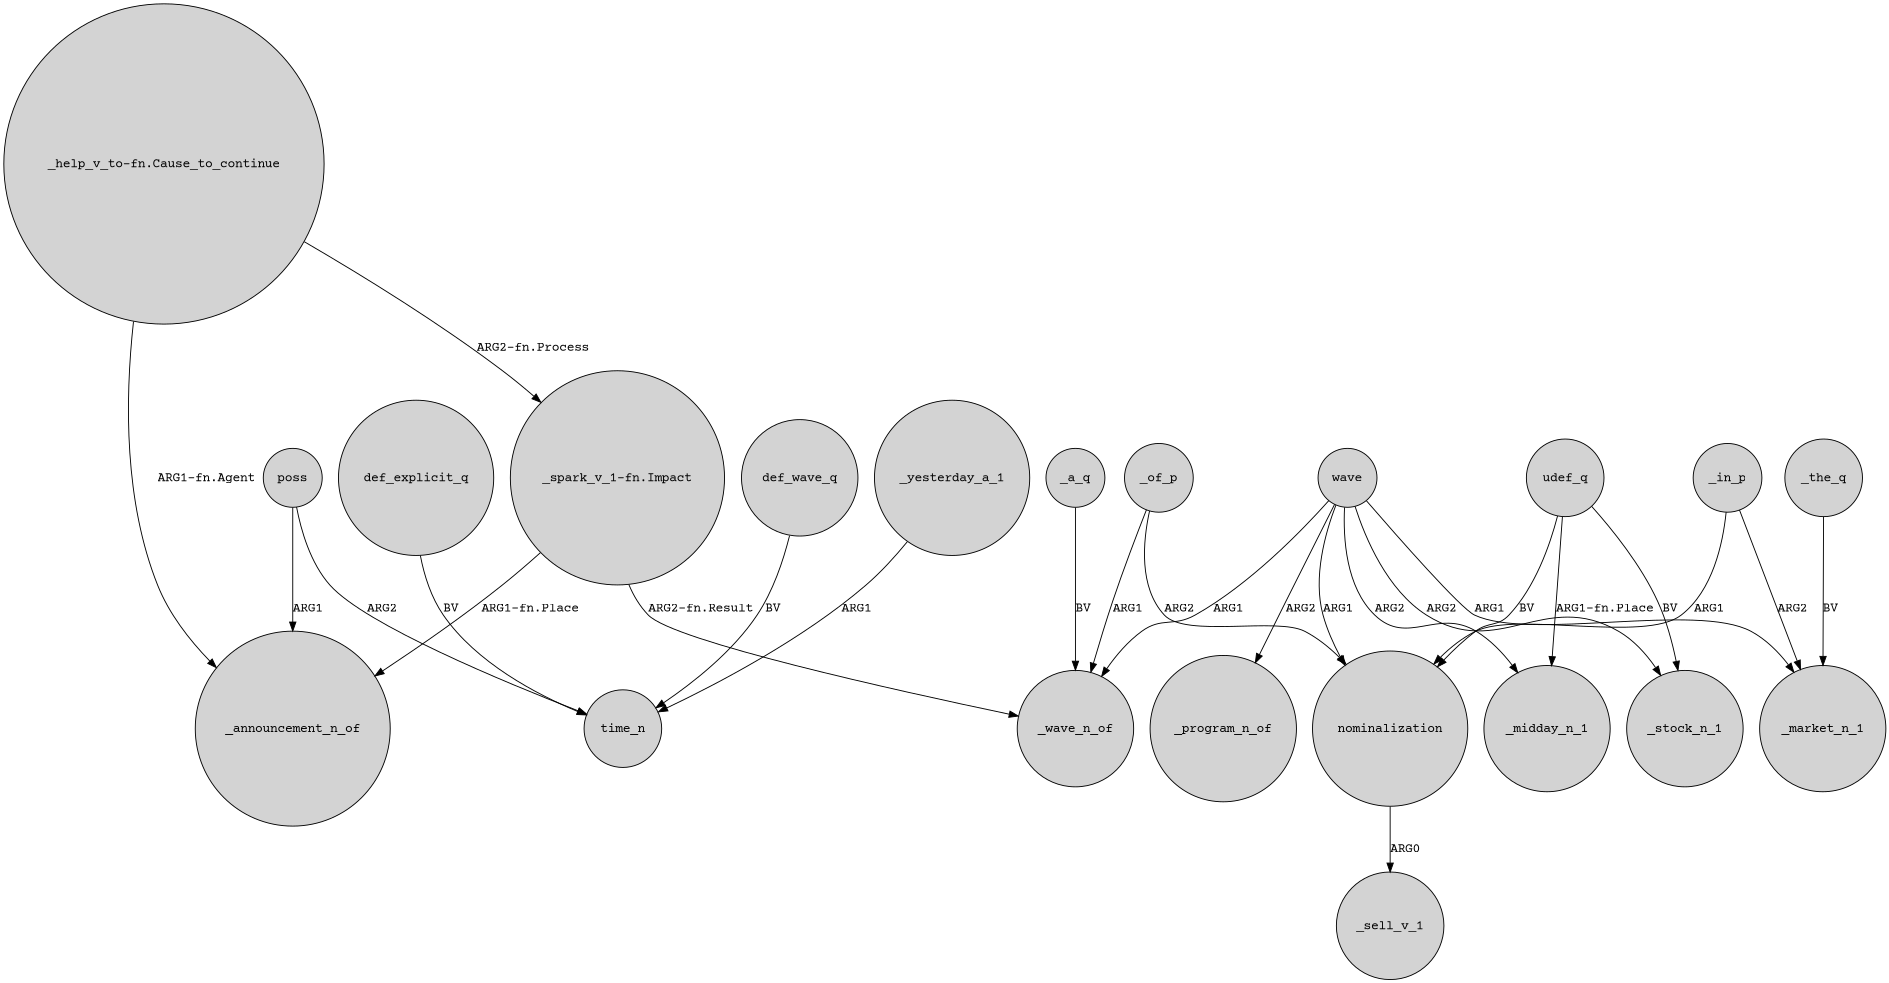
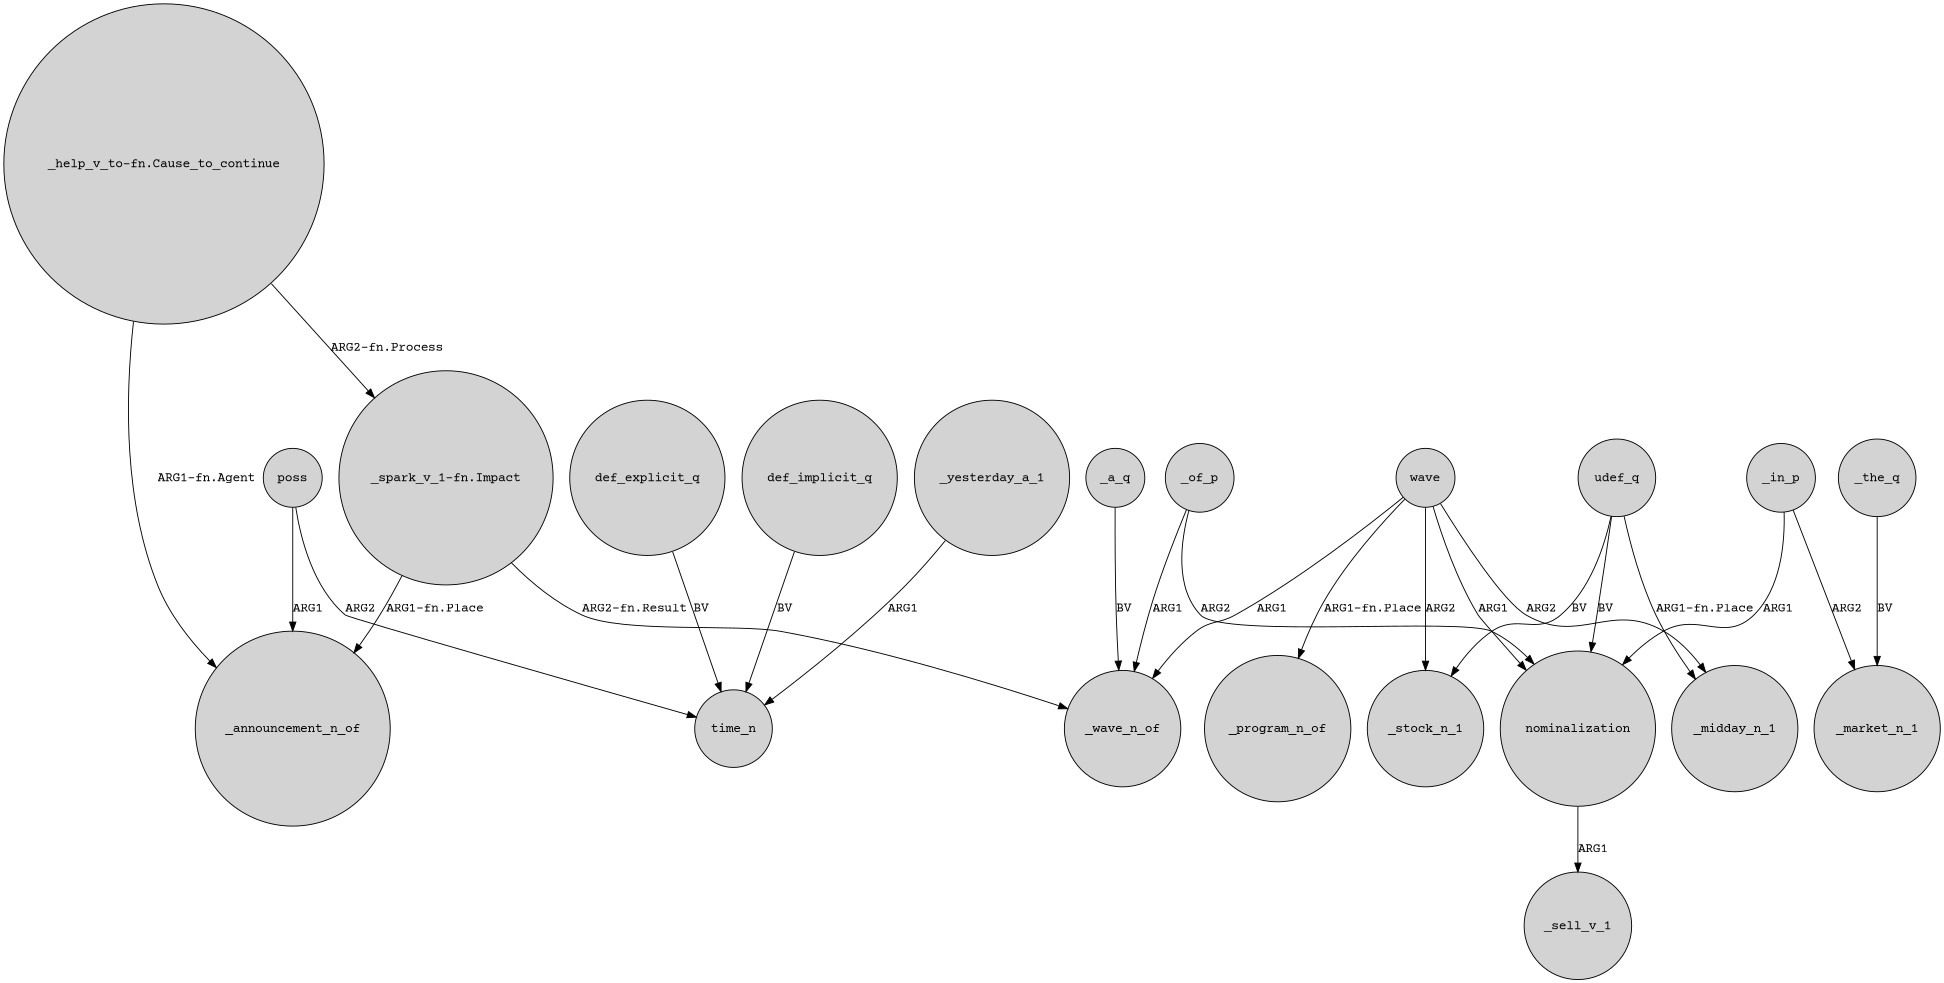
node "def_wave_q": label "def_wave_q" -> "def_implicit_q"
edge "wave" -> "_program_n_of": label "ARG2" -> "ARG1-fn.Place"
edge "wave" -> "_market_n_1": removed, label "ARG1"
edge "nominalization" -> "_sell_v_1": label "ARG0" -> "ARG1"
